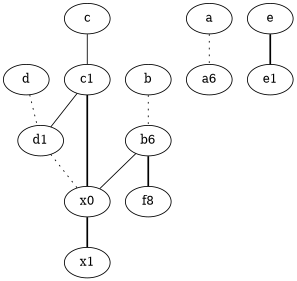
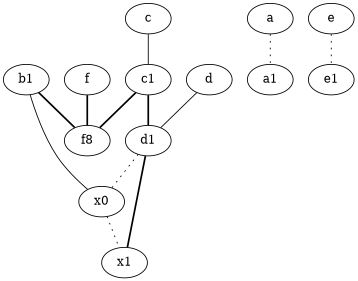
edge "e" -- "e1": style bold -> dotted
node "f": added
node "b": removed
node "a6": label "a6" -> "a1"
edge "d" -- "d1": style dotted -> solid
edge "c1" -- "d1": style solid -> bold
edge "c1" -- "x0": now "c1" -- "f8"
node "b6": label "b6" -> "b1"
edge "d1" -- "x1": added
edge "x0" -- "x1": style bold -> dotted
